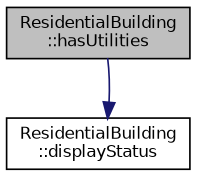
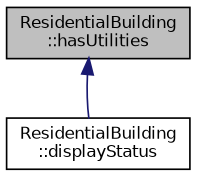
edge "ResidentialBuilding ::hasUtilities" -> "ResidentialBuilding ::displayStatus": reversed
